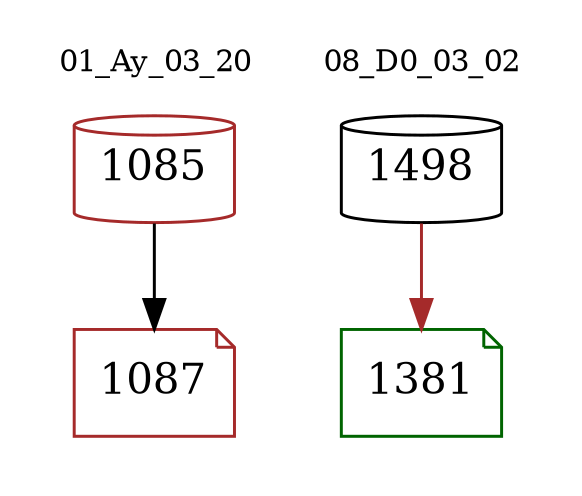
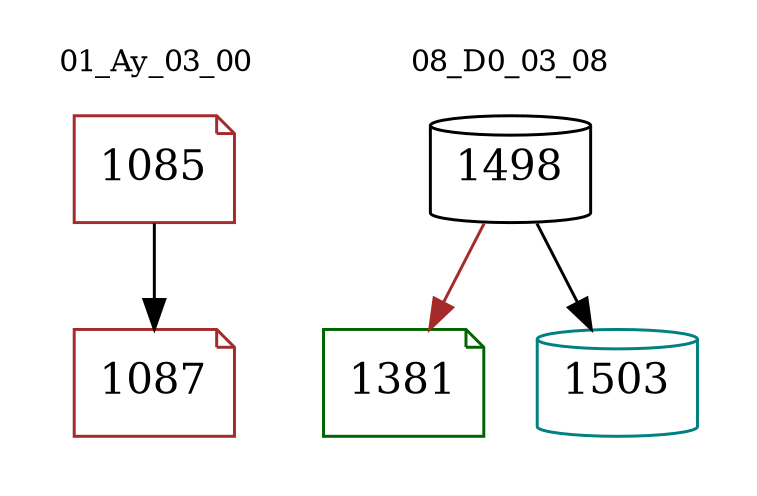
cluster "01_Ay_03_20": label "01_Ay_03_20" -> "01_Ay_03_00"
cluster "08_D0_03_02": label "08_D0_03_02" -> "08_D0_03_08"
node "1085": shape cylinder -> note
node "1503": added
